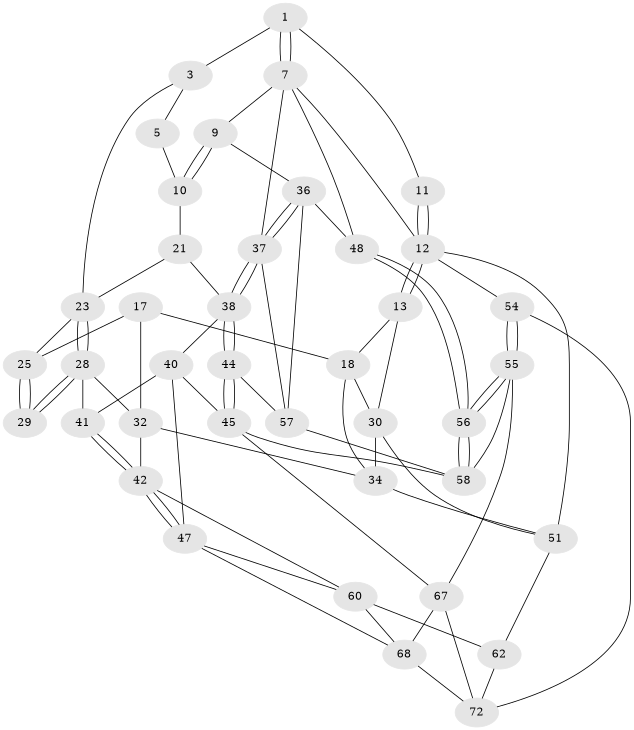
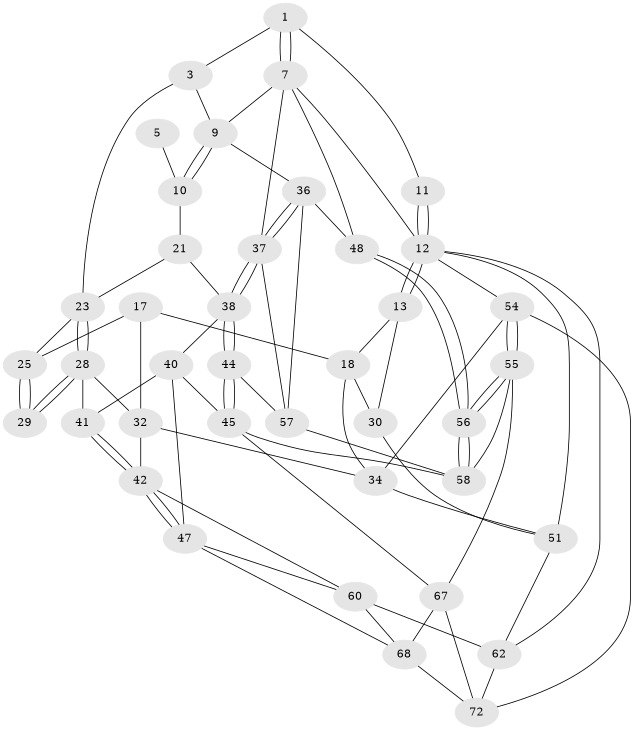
edge "3" -- "5": now "3" -- "9"
edge "12" -- "62": added
edge "30" -- "34": now "54" -- "34"
